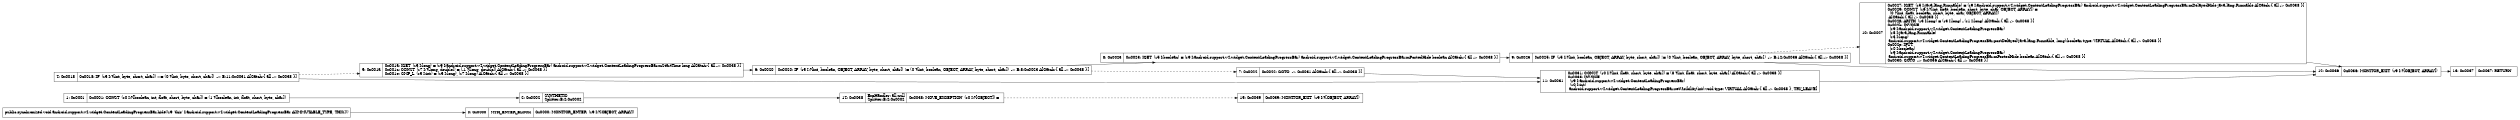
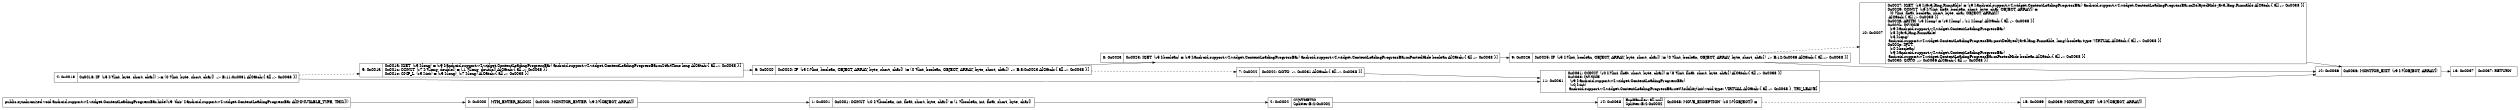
edge "0: 0x0000" -> "1: 0x0001": added
